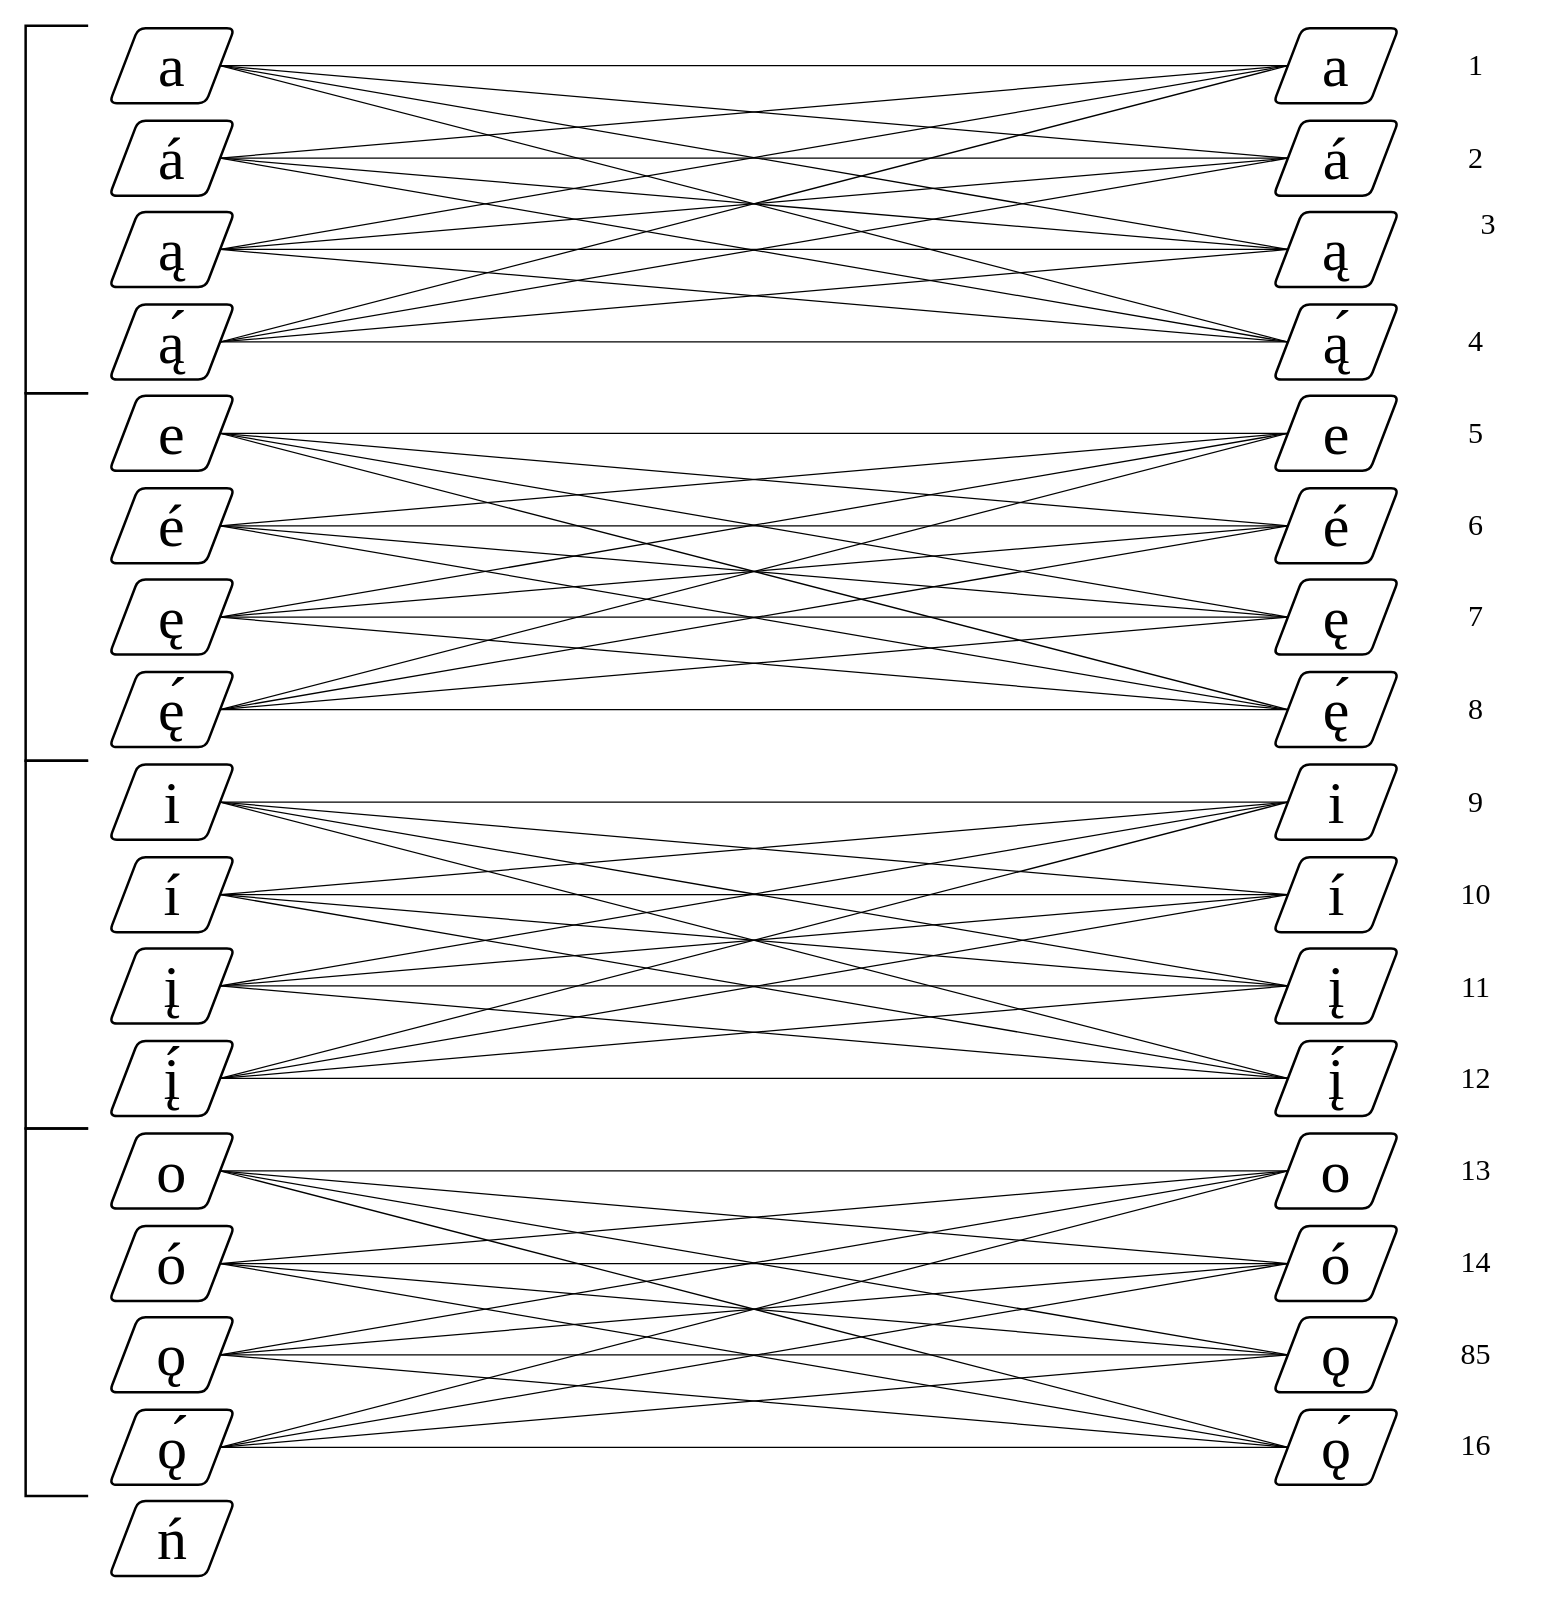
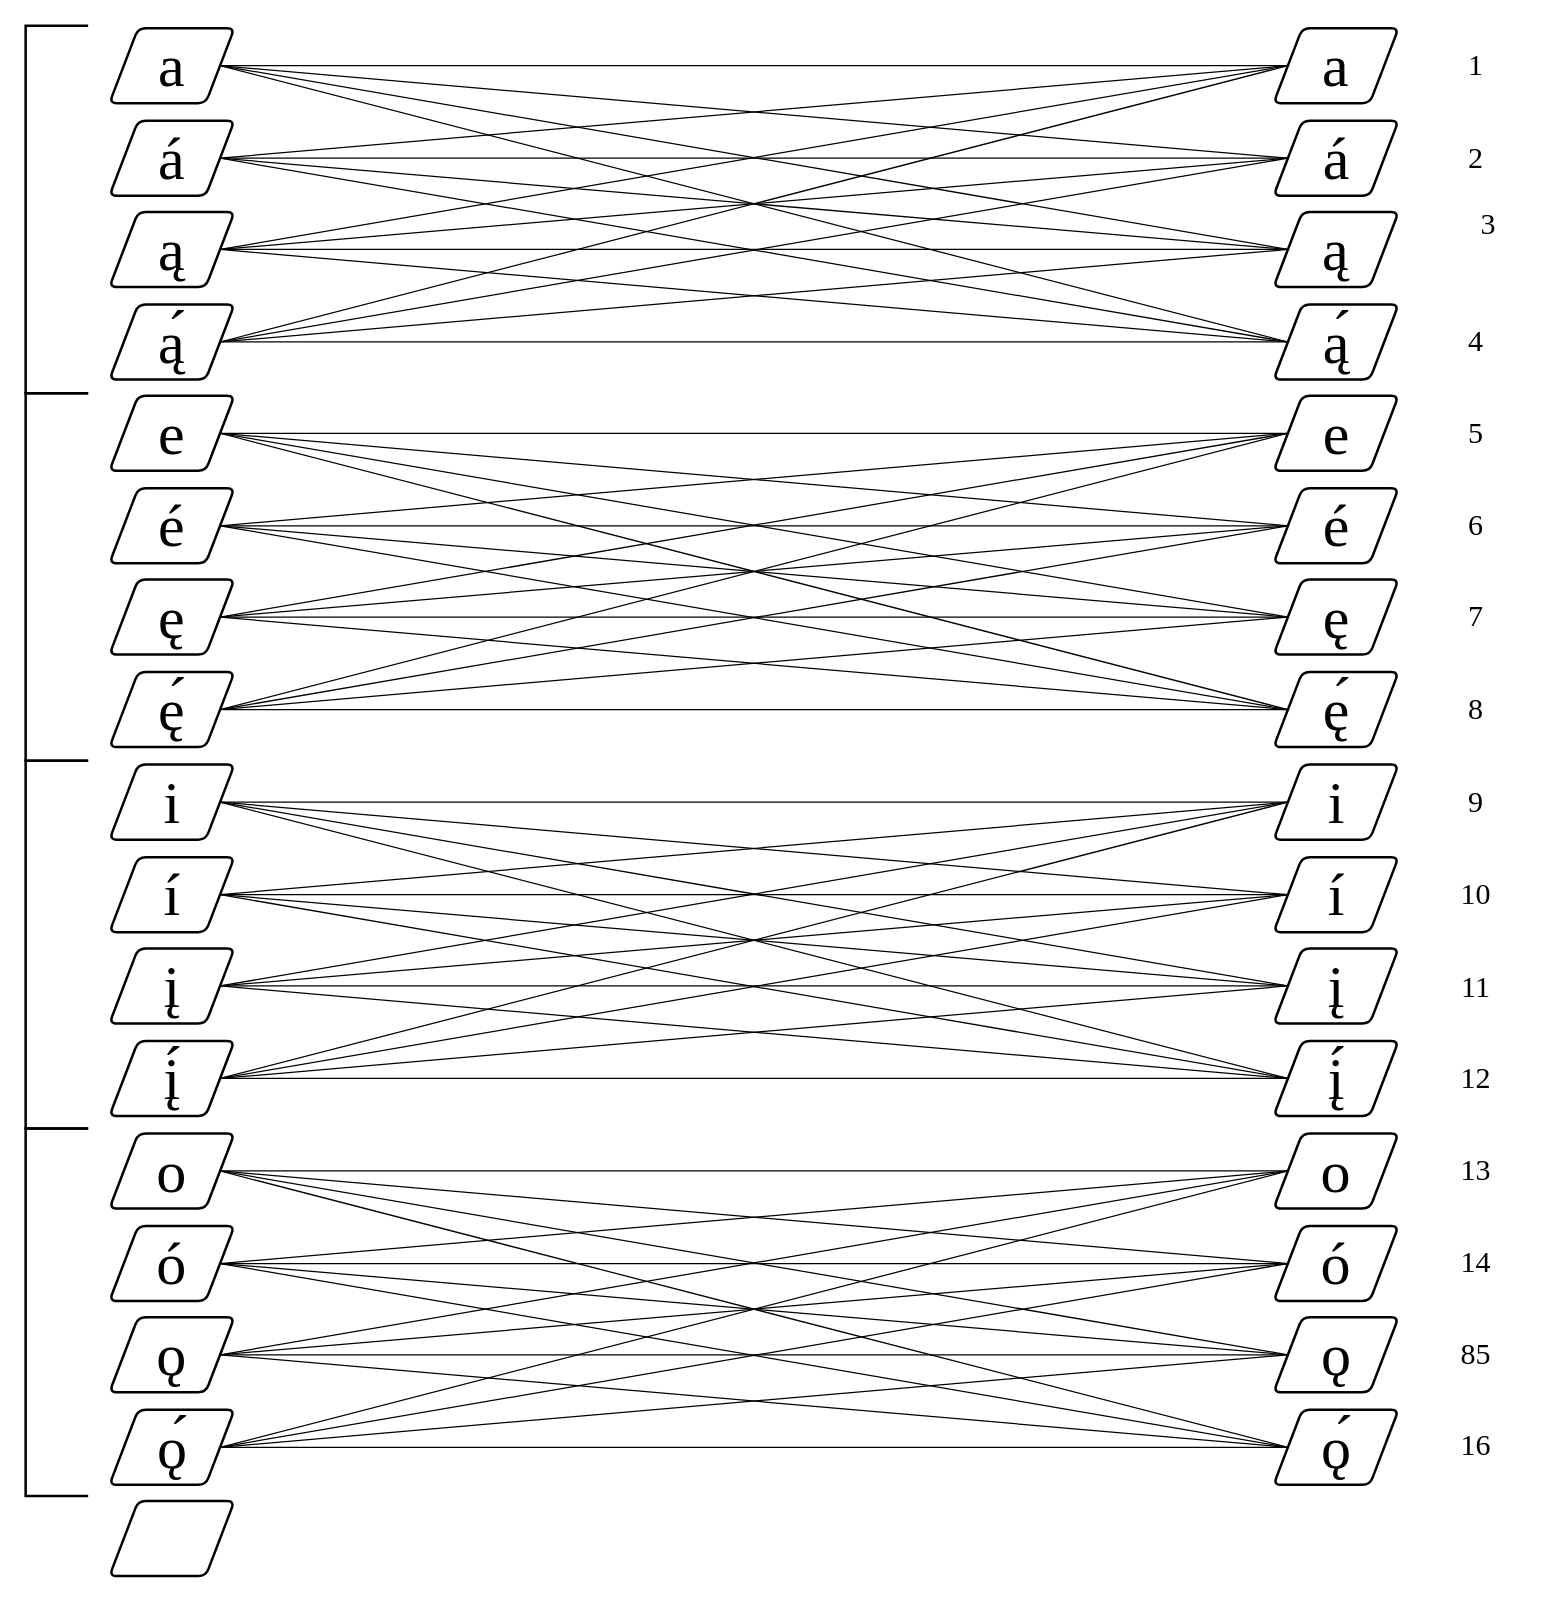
node "ń": removed
